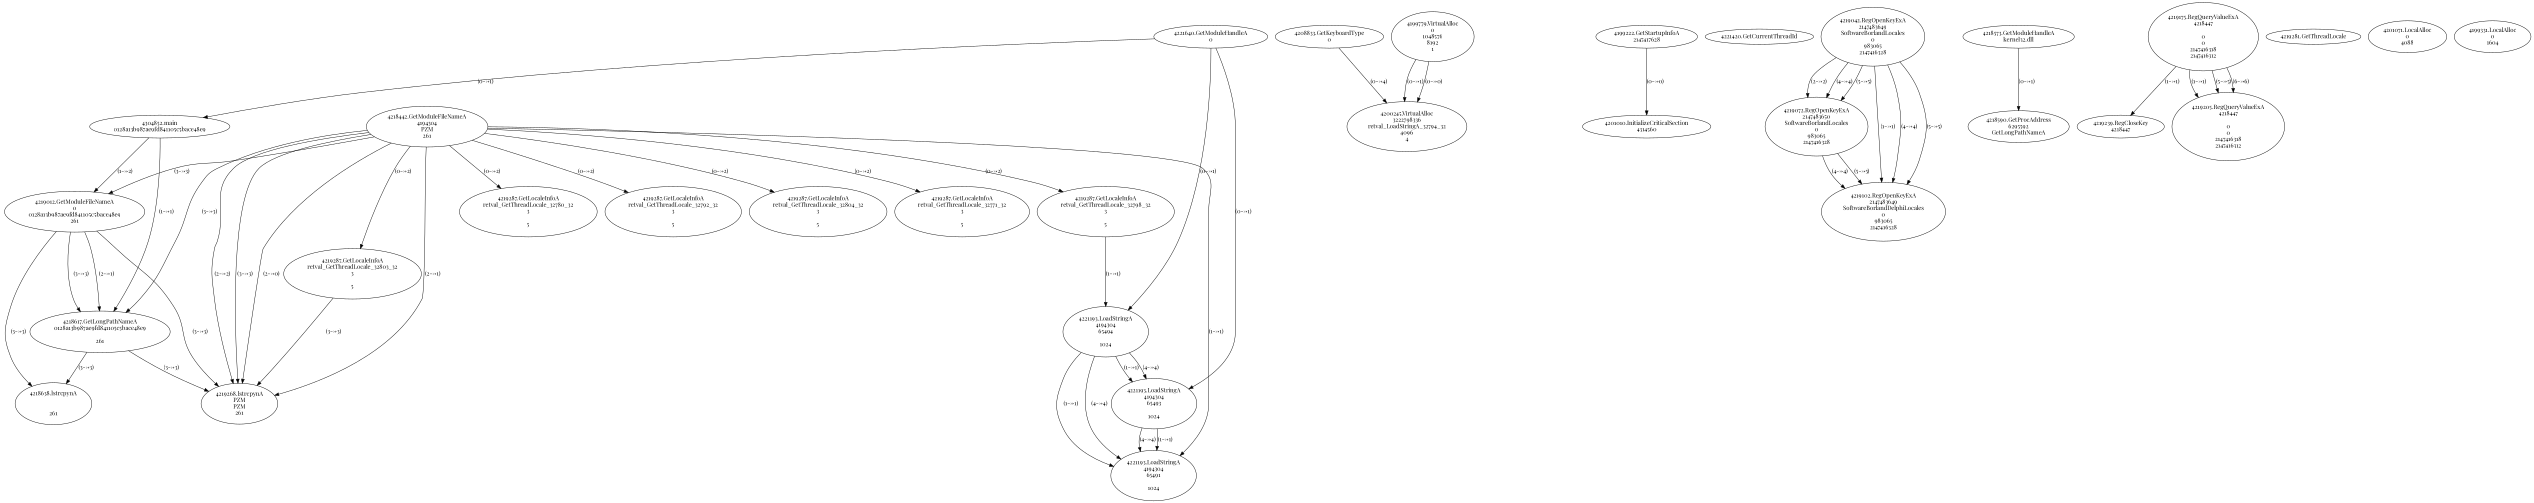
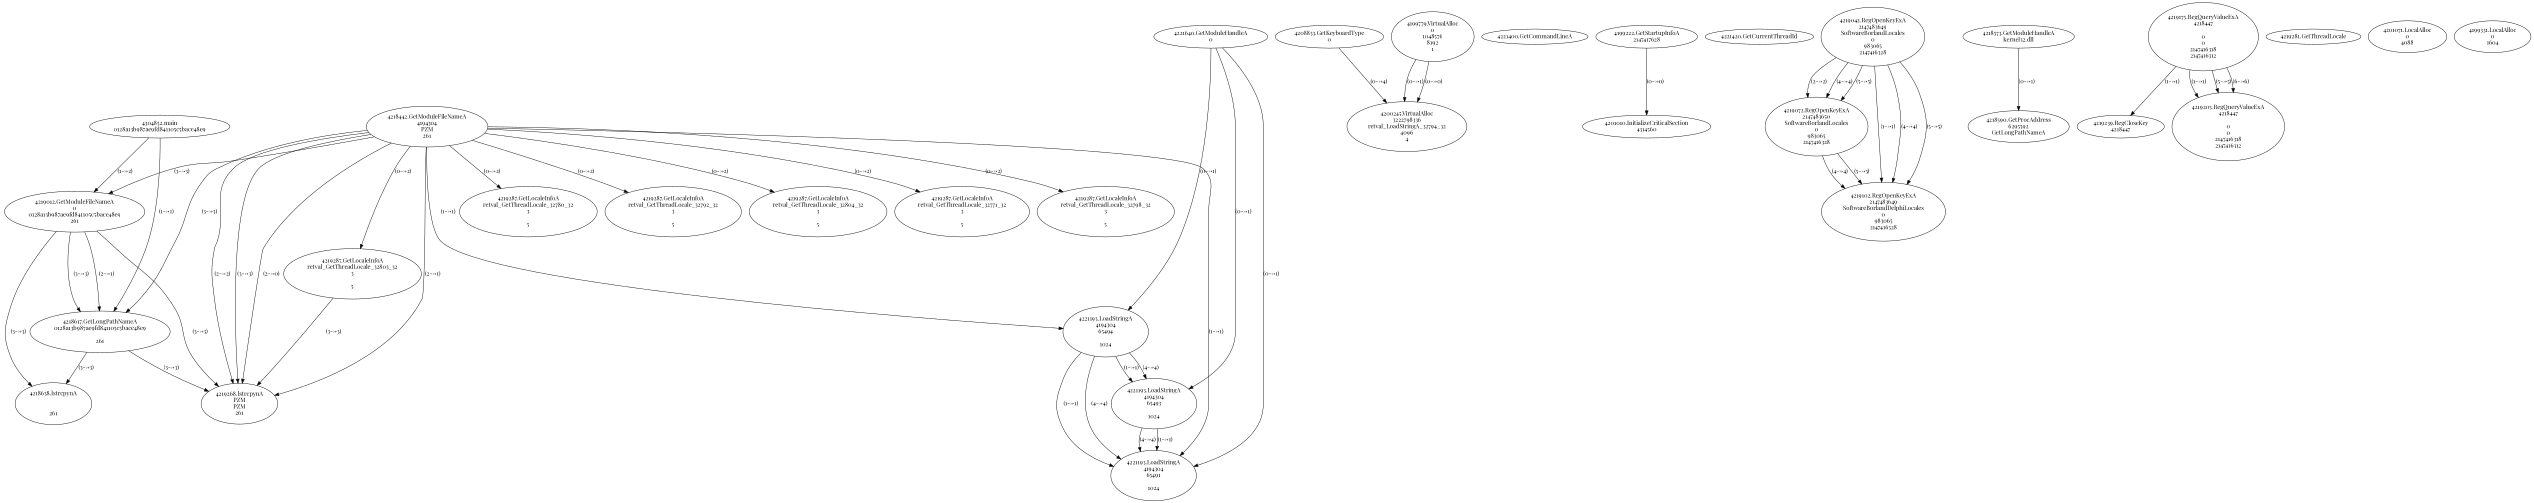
node "4221400.GetCommandLineA": added
edge "4221640.GetModuleHandleA 0" -> "4304852.main 0128a13b987ae9fd841105c5bace48e9": now "4221640.GetModuleHandleA 0" -> "4221193.LoadStringA 4194304 65491 1024"
edge "4219287.GetLocaleInfoA retval_GetThreadLocale_32798_32 3 5" -> "4221193.LoadStringA 4194304 65494 1024": now "4218442.GetModuleFileNameA 4194304 PZM 261" -> "4221193.LoadStringA 4194304 65494 1024"
